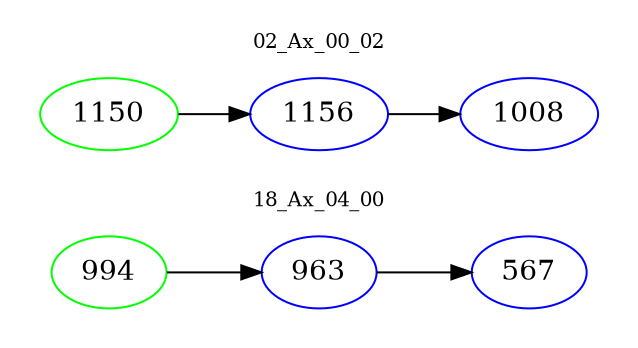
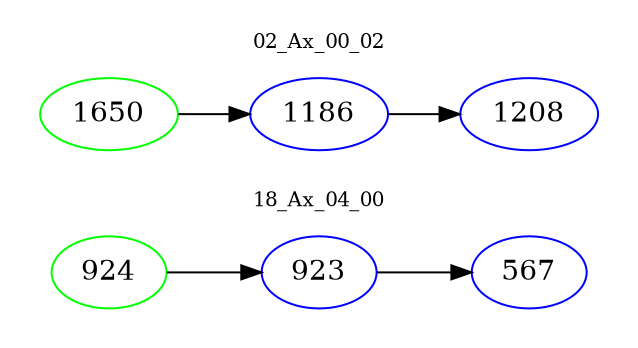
node "1150": label "1150" -> "1650"
node "1156": label "1156" -> "1186"
node "1008": label "1008" -> "1208"
node "994": label "994" -> "924"
node "963": label "963" -> "923"
